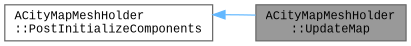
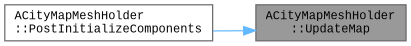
edge "ACityMapMeshHolder ::UpdateMap" -> "ACityMapMeshHolder ::PostInitializeComponents": reversed
